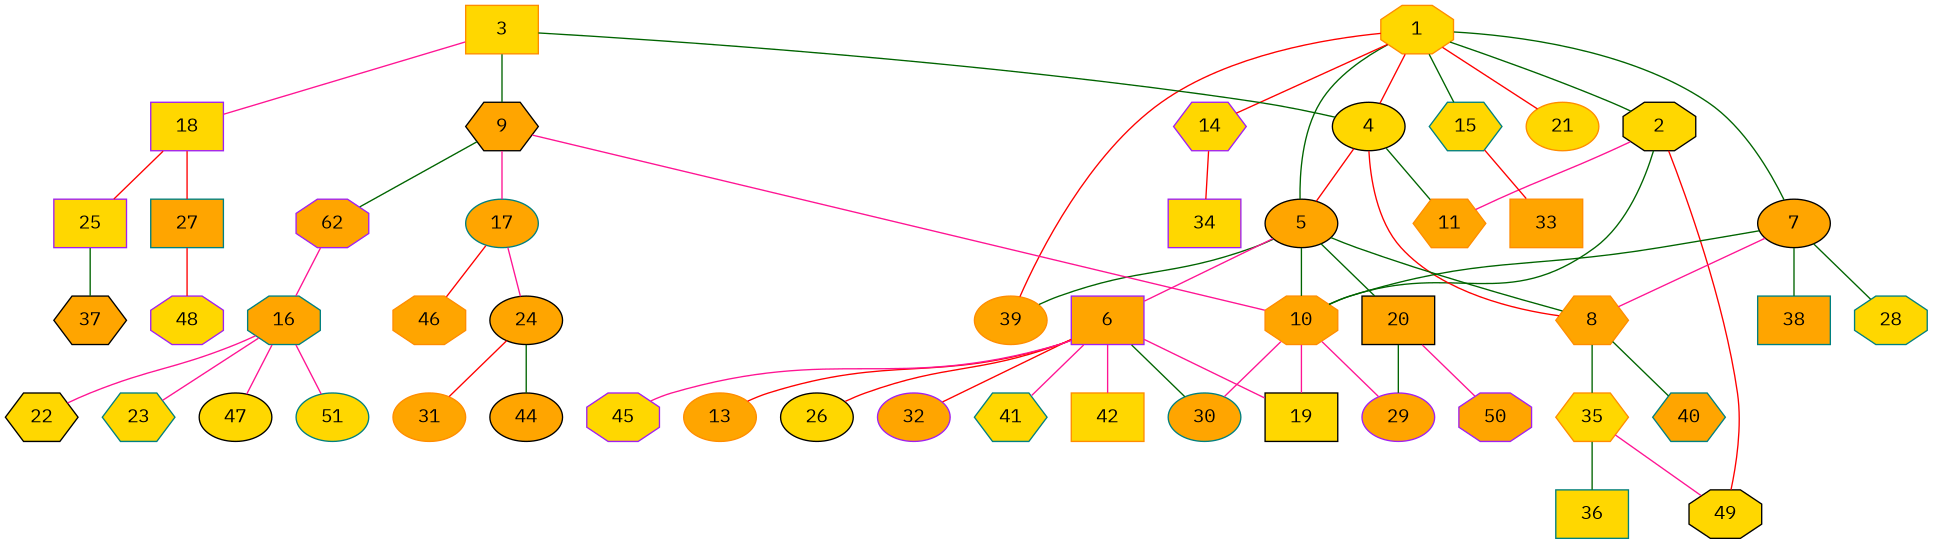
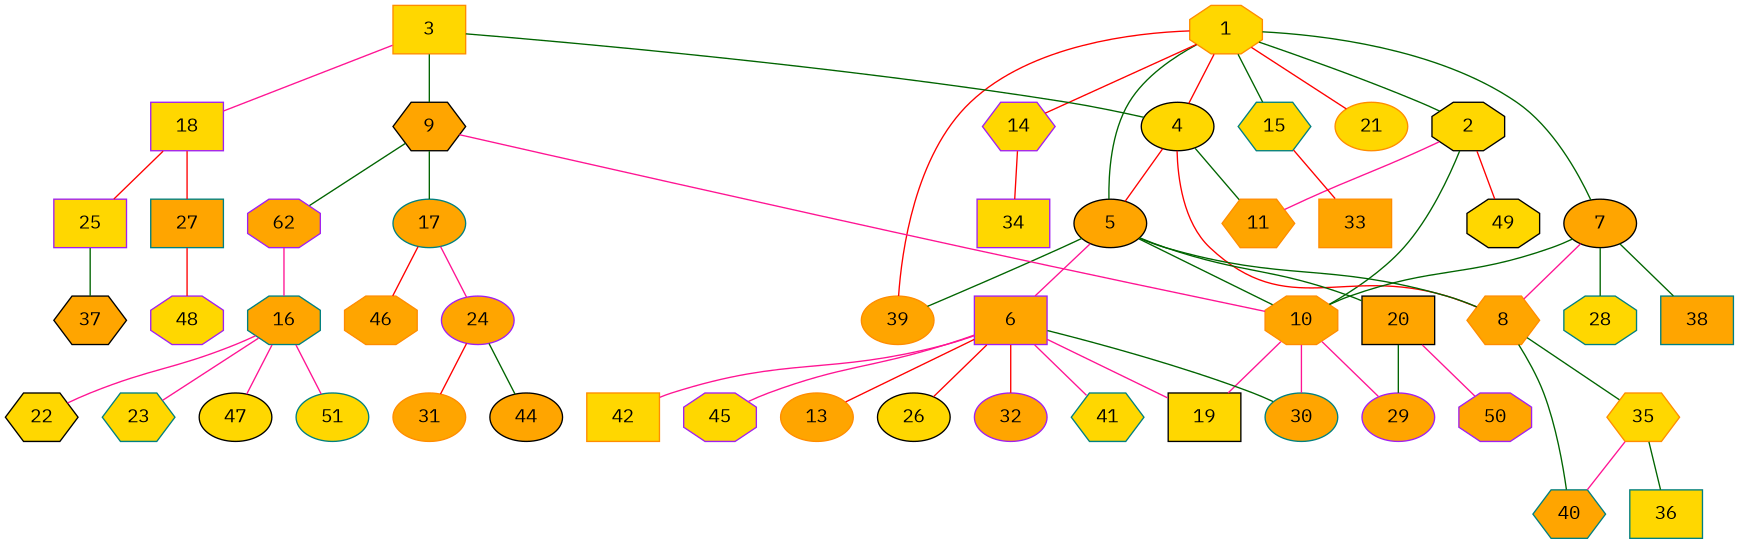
edge "9" -- "17": color deeppink -> darkgreen
node "24": color black -> purple
edge "35" -- "49": now "35" -- "40"
